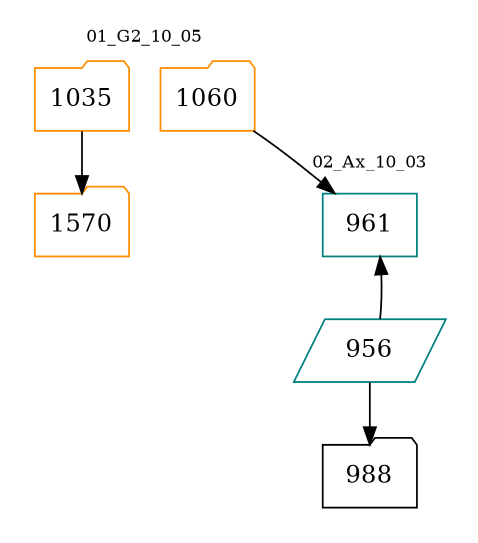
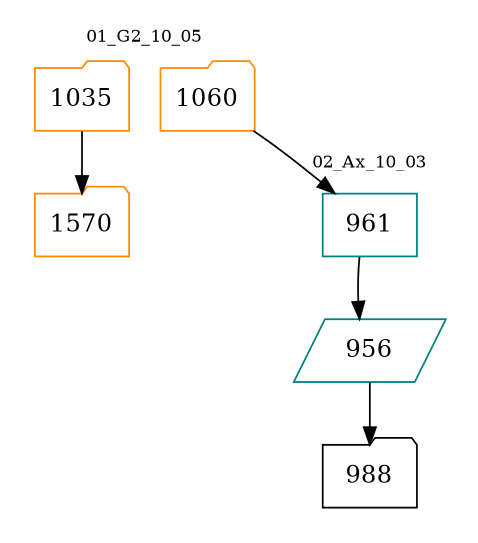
edge "956" -> "961": reversed
